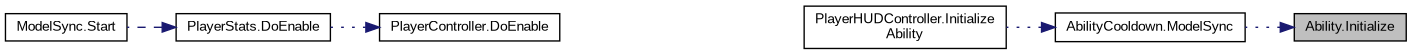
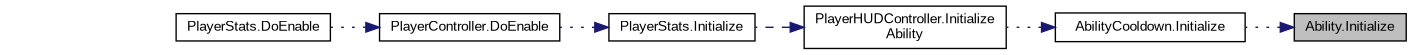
node "ModelSync.Start": removed
node "PlayerStats.Initialize": added
node "AbilityCooldown.ModelSync": label "AbilityCooldown.ModelSync" -> "AbilityCooldown.Initialize"
